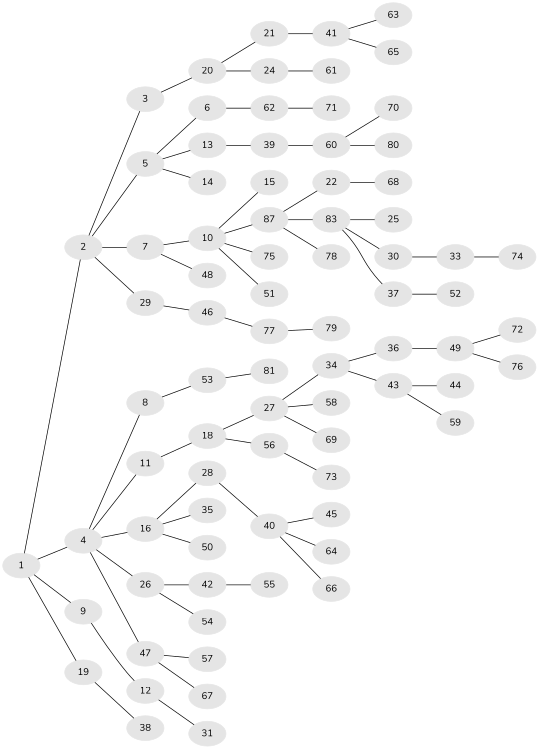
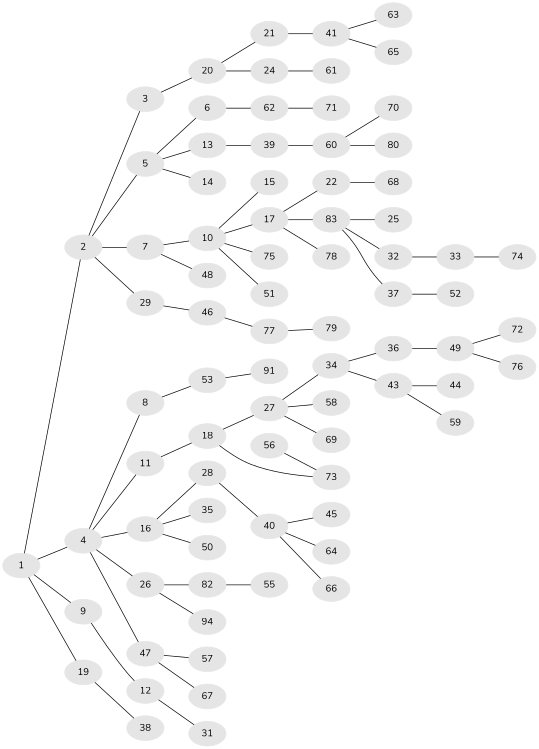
node "87": label "87" -> "17"
node "30": label "30" -> "32"
node "81": label "81" -> "91"
edge "18" -- "56": now "18" -- "73"
node "42": label "42" -> "82"
node "54": label "54" -> "94"
